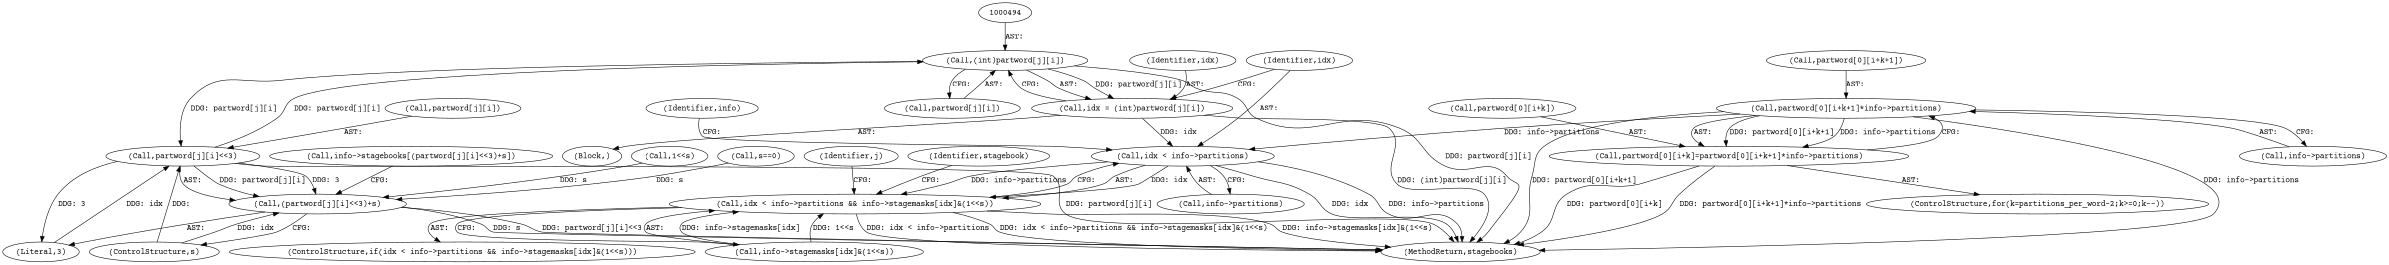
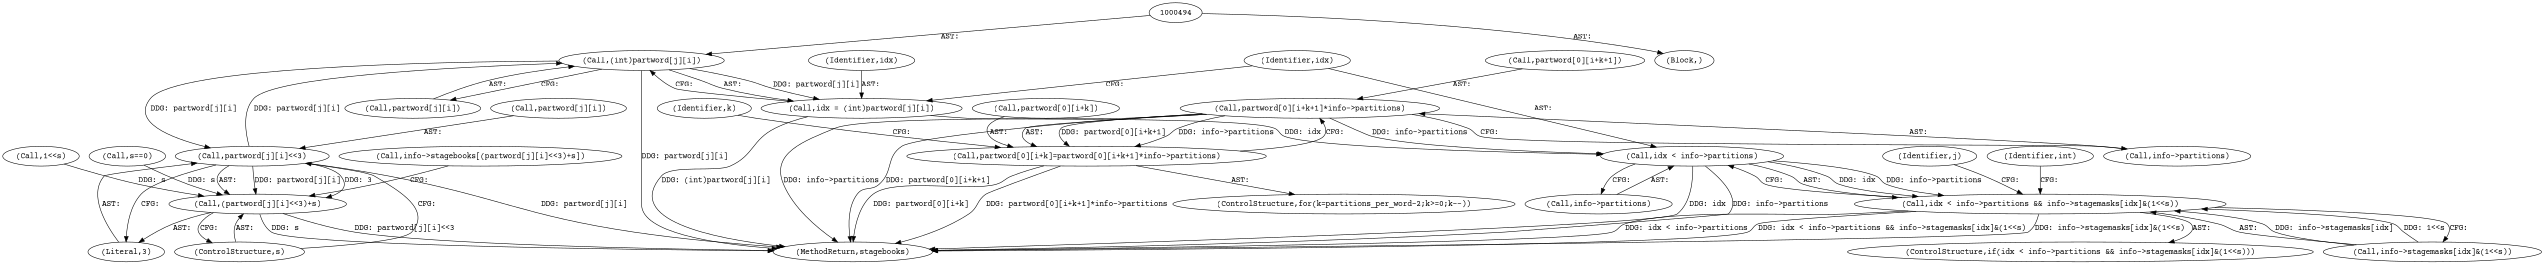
node "(Identifier,info)": removed
node "(Identifier,k)": added
edge "(Call,idx = (int)partword[j][i])" -> "(Block,)": now "1000494" -> "(Block,)"
node "(Identifier,stagebook)": label "(Identifier,stagebook)" -> "(Identifier,int)"
edge "(Call,partword[j][i]<<3)" -> "(Literal,3)": label "DDG: 3" -> "CFG: "
edge "(Literal,3)" -> "(Call,partword[j][i]<<3)": label "DDG: idx" -> "AST: "
edge "(ControlStructure,s)" -> "(Call,partword[j][i]<<3)": label "DDG: " -> "CFG: "
edge "(ControlStructure,s)" -> "(Call,(partword[j][i]<<3)+s)": label "DDG: idx" -> "AST: "
